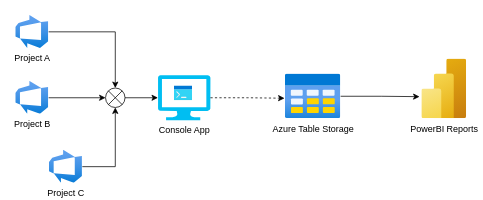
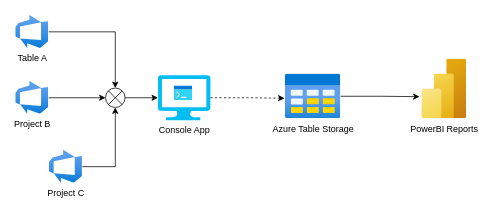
node "Project A": label "Project A" -> "Table A"
